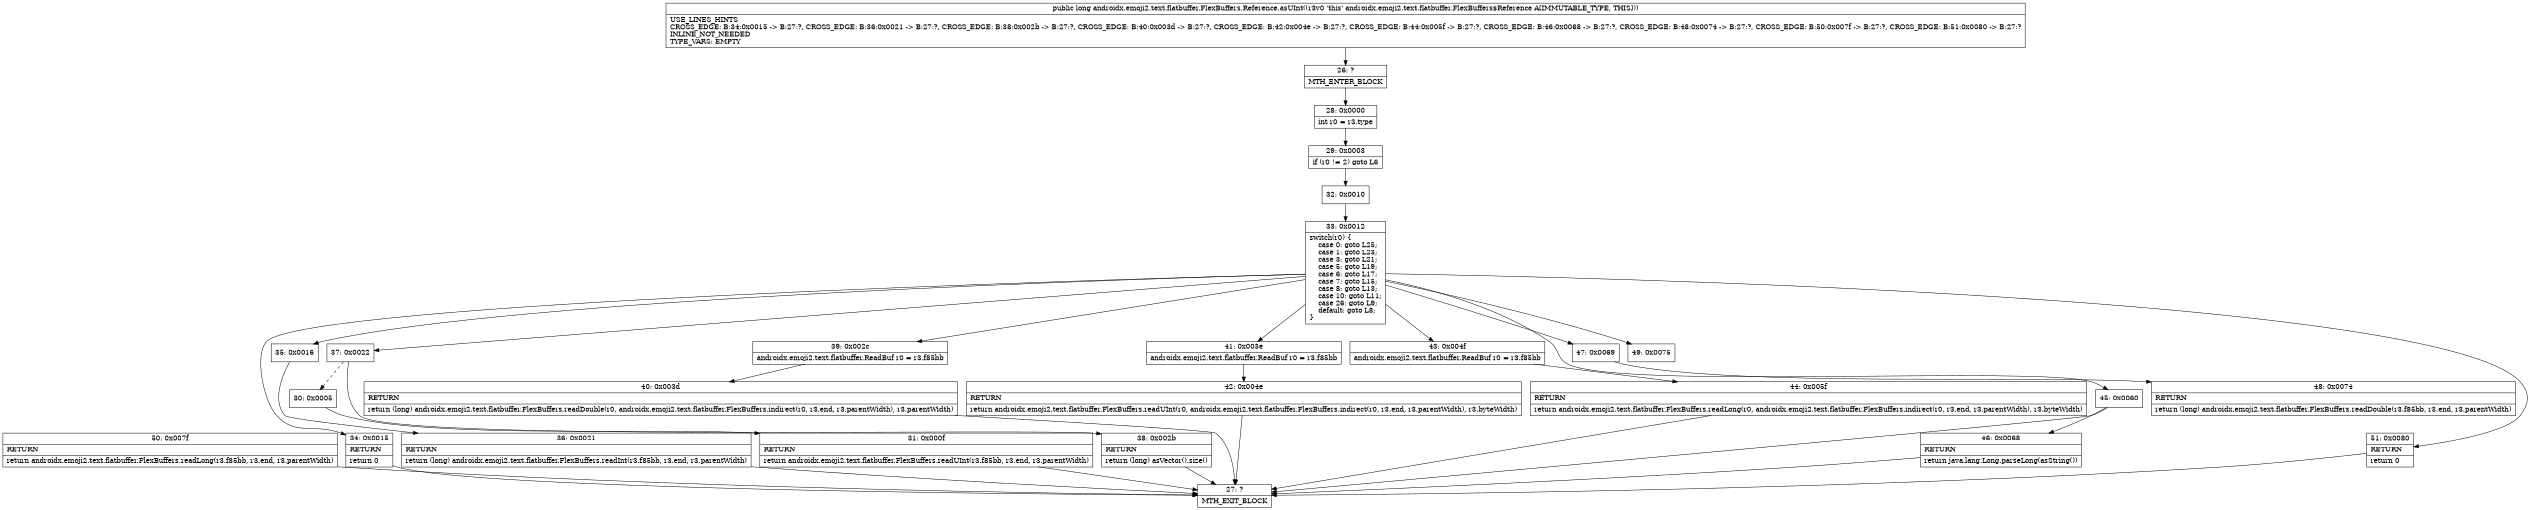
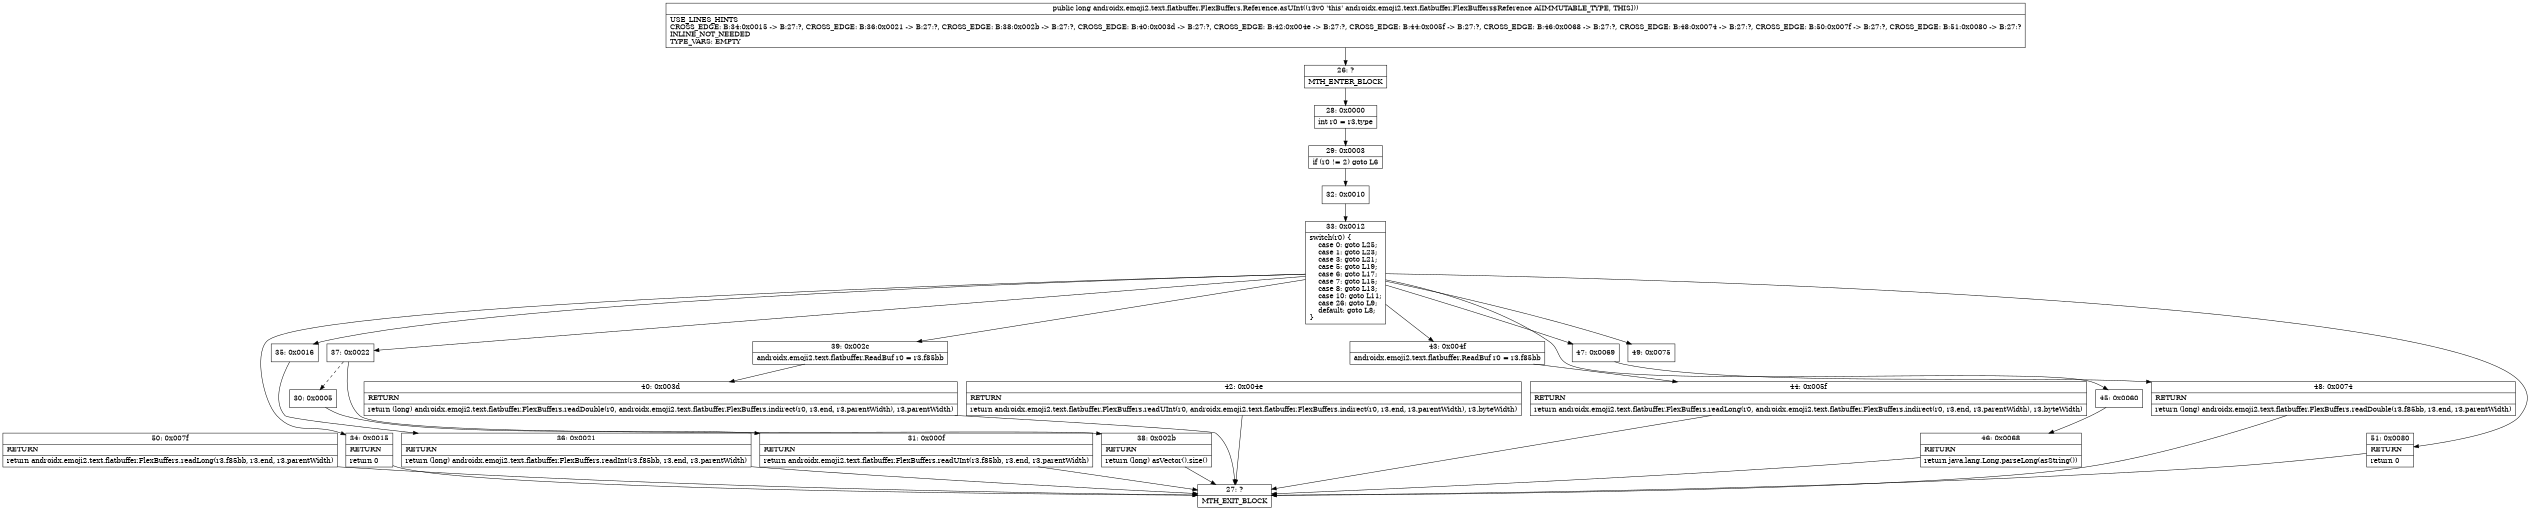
node "41: 0x003e": removed
edge "45: 0x0060" -> "27: ?": now "48: 0x0074" -> "27: ?"
